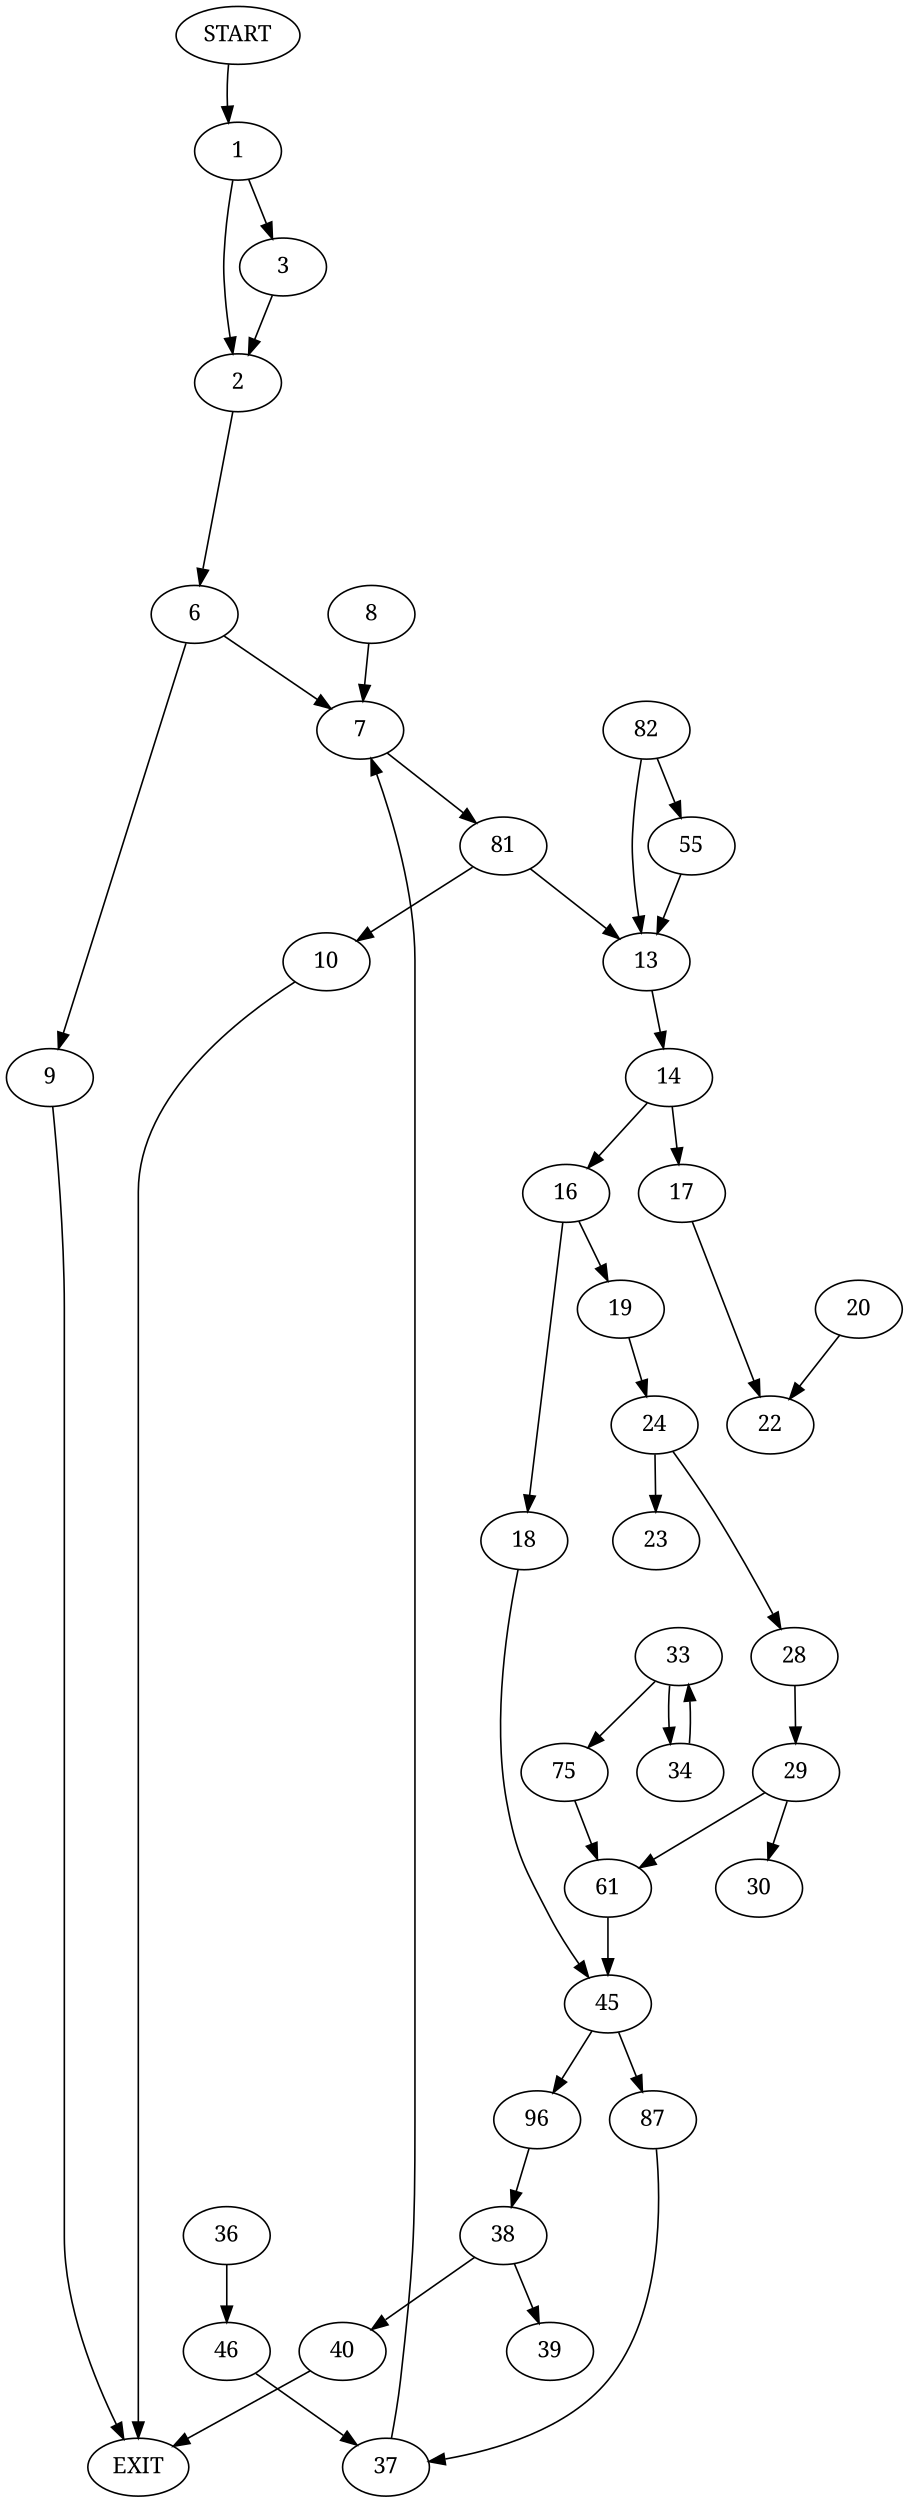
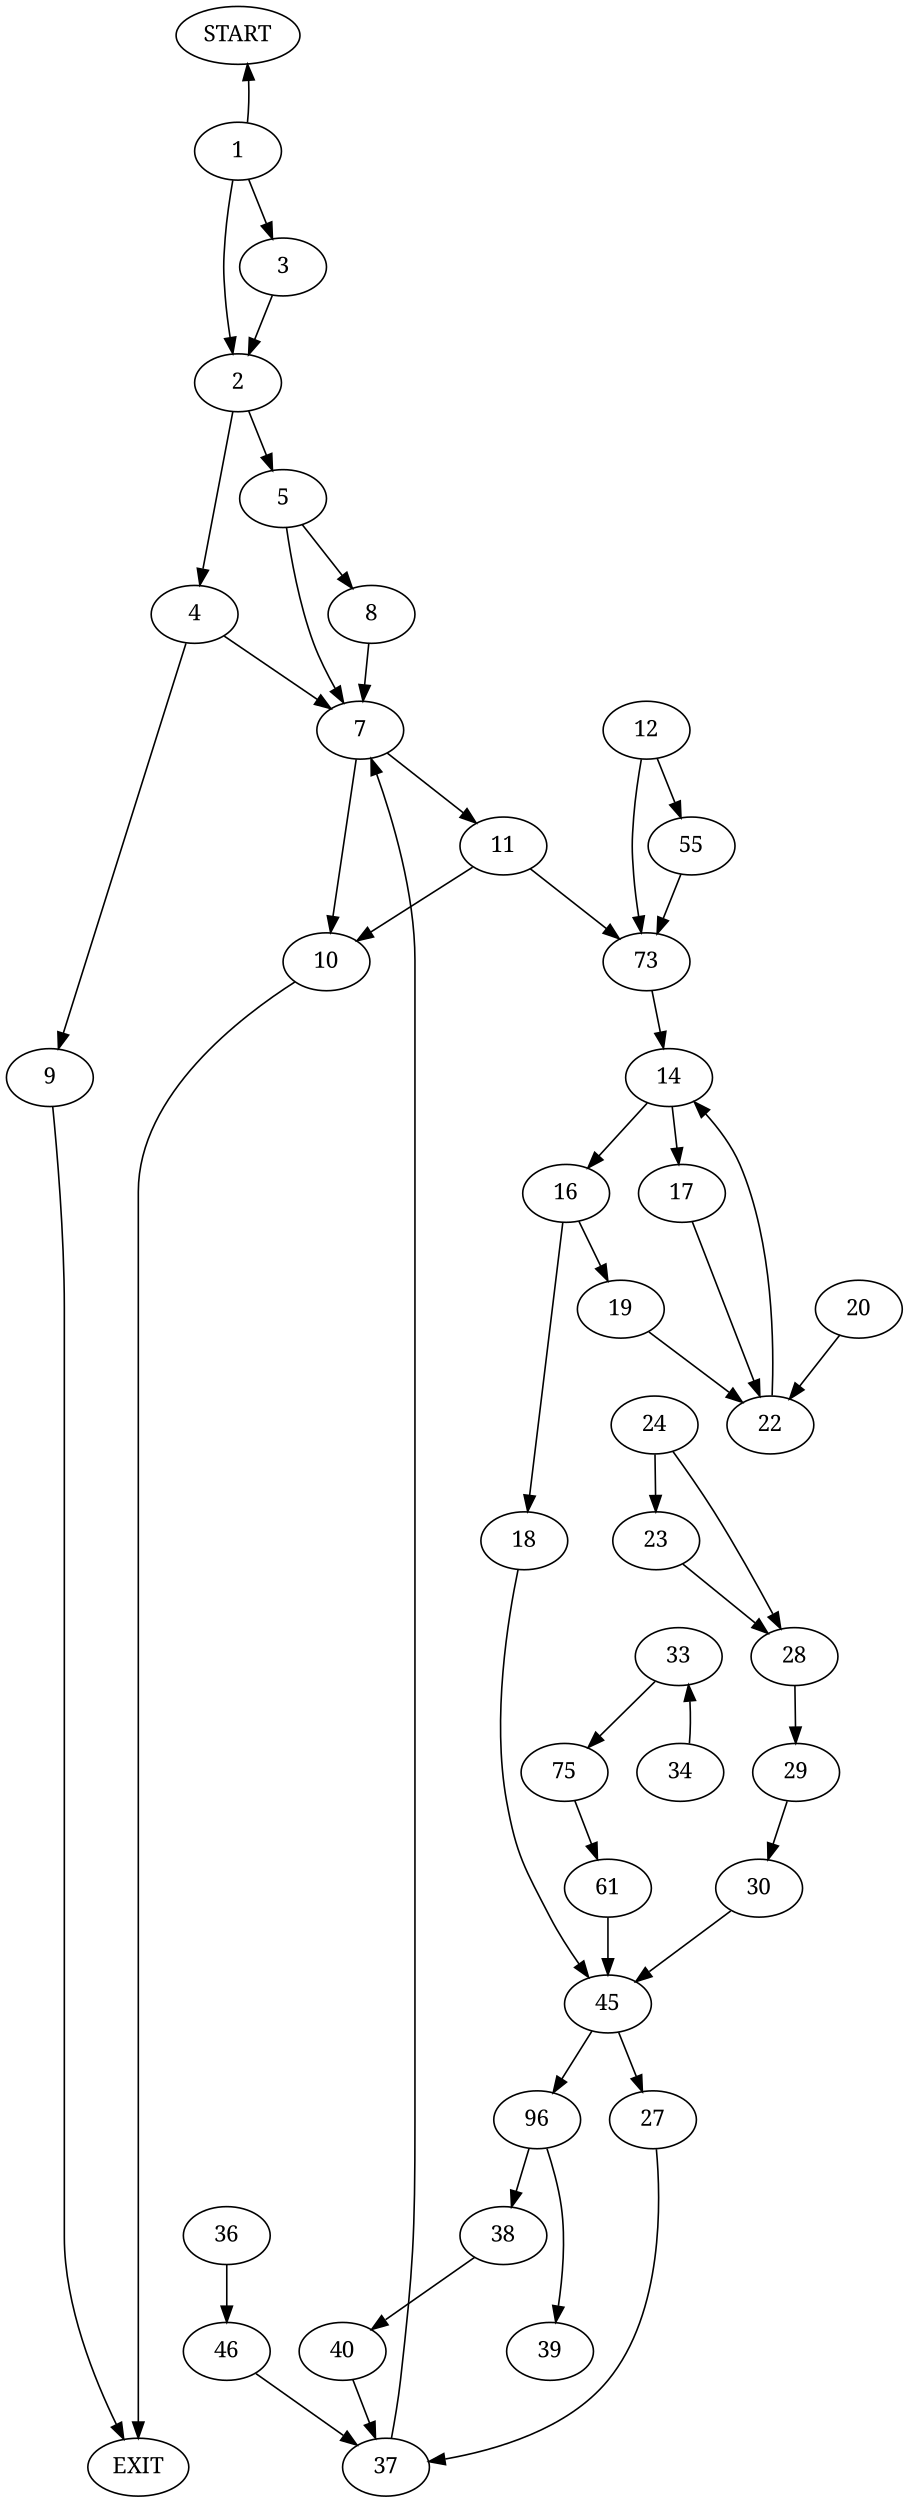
edge "START" -> "1": reversed
node "5": added
node "6": label "6" -> "4"
node "82": label "82" -> "12"
edge "7" -> "10": added
node "81": label "81" -> "11"
node "13": label "13" -> "73"
edge "22" -> "14": added
edge "19" -> "24": now "19" -> "22"
edge "23" -> "28": added
edge "33" -> "34": removed
edge "29" -> "61": removed
edge "30" -> "45": added
node "87": label "87" -> "27"
edge "38" -> "39": now "96" -> "39"
edge "40" -> "EXIT": now "40" -> "37"
